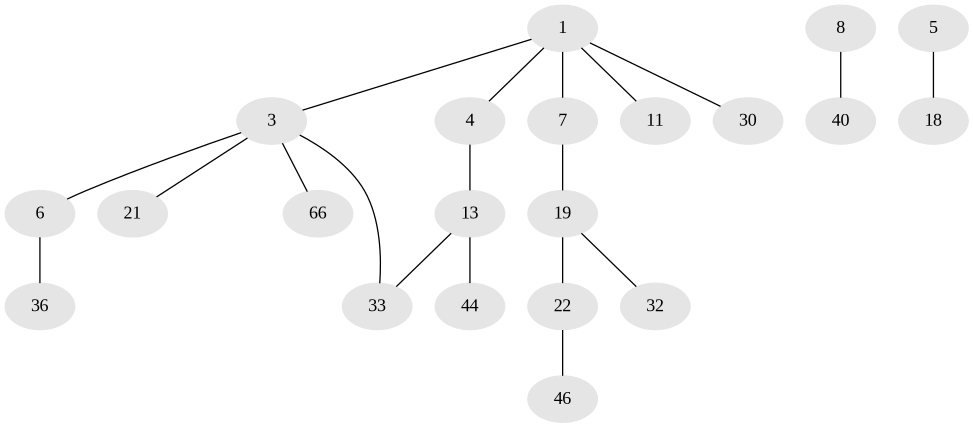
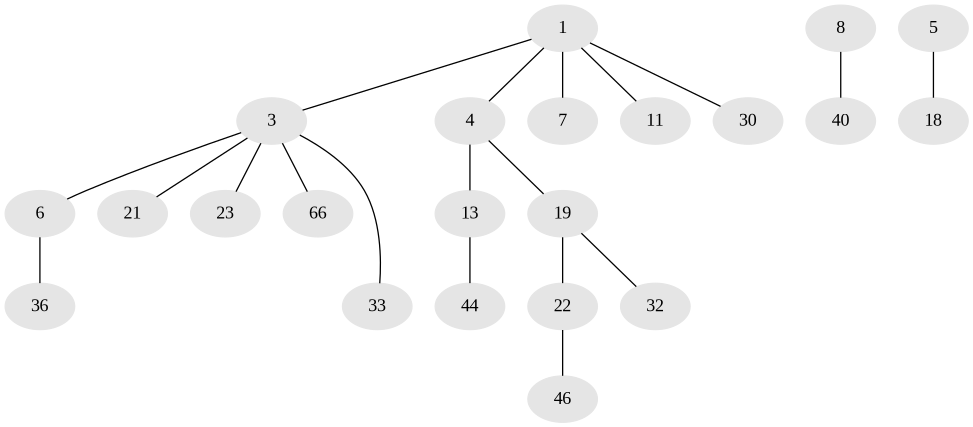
edge "7" -- "19": now "4" -- "19"
node "23": added
edge "13" -- "33": removed
